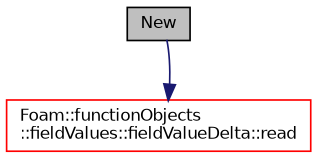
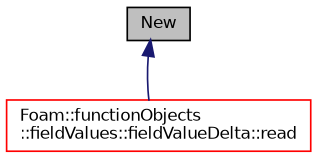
edge "New" -> "Foam::functionObjects ::fieldValues::fieldValueDelta::read": reversed
